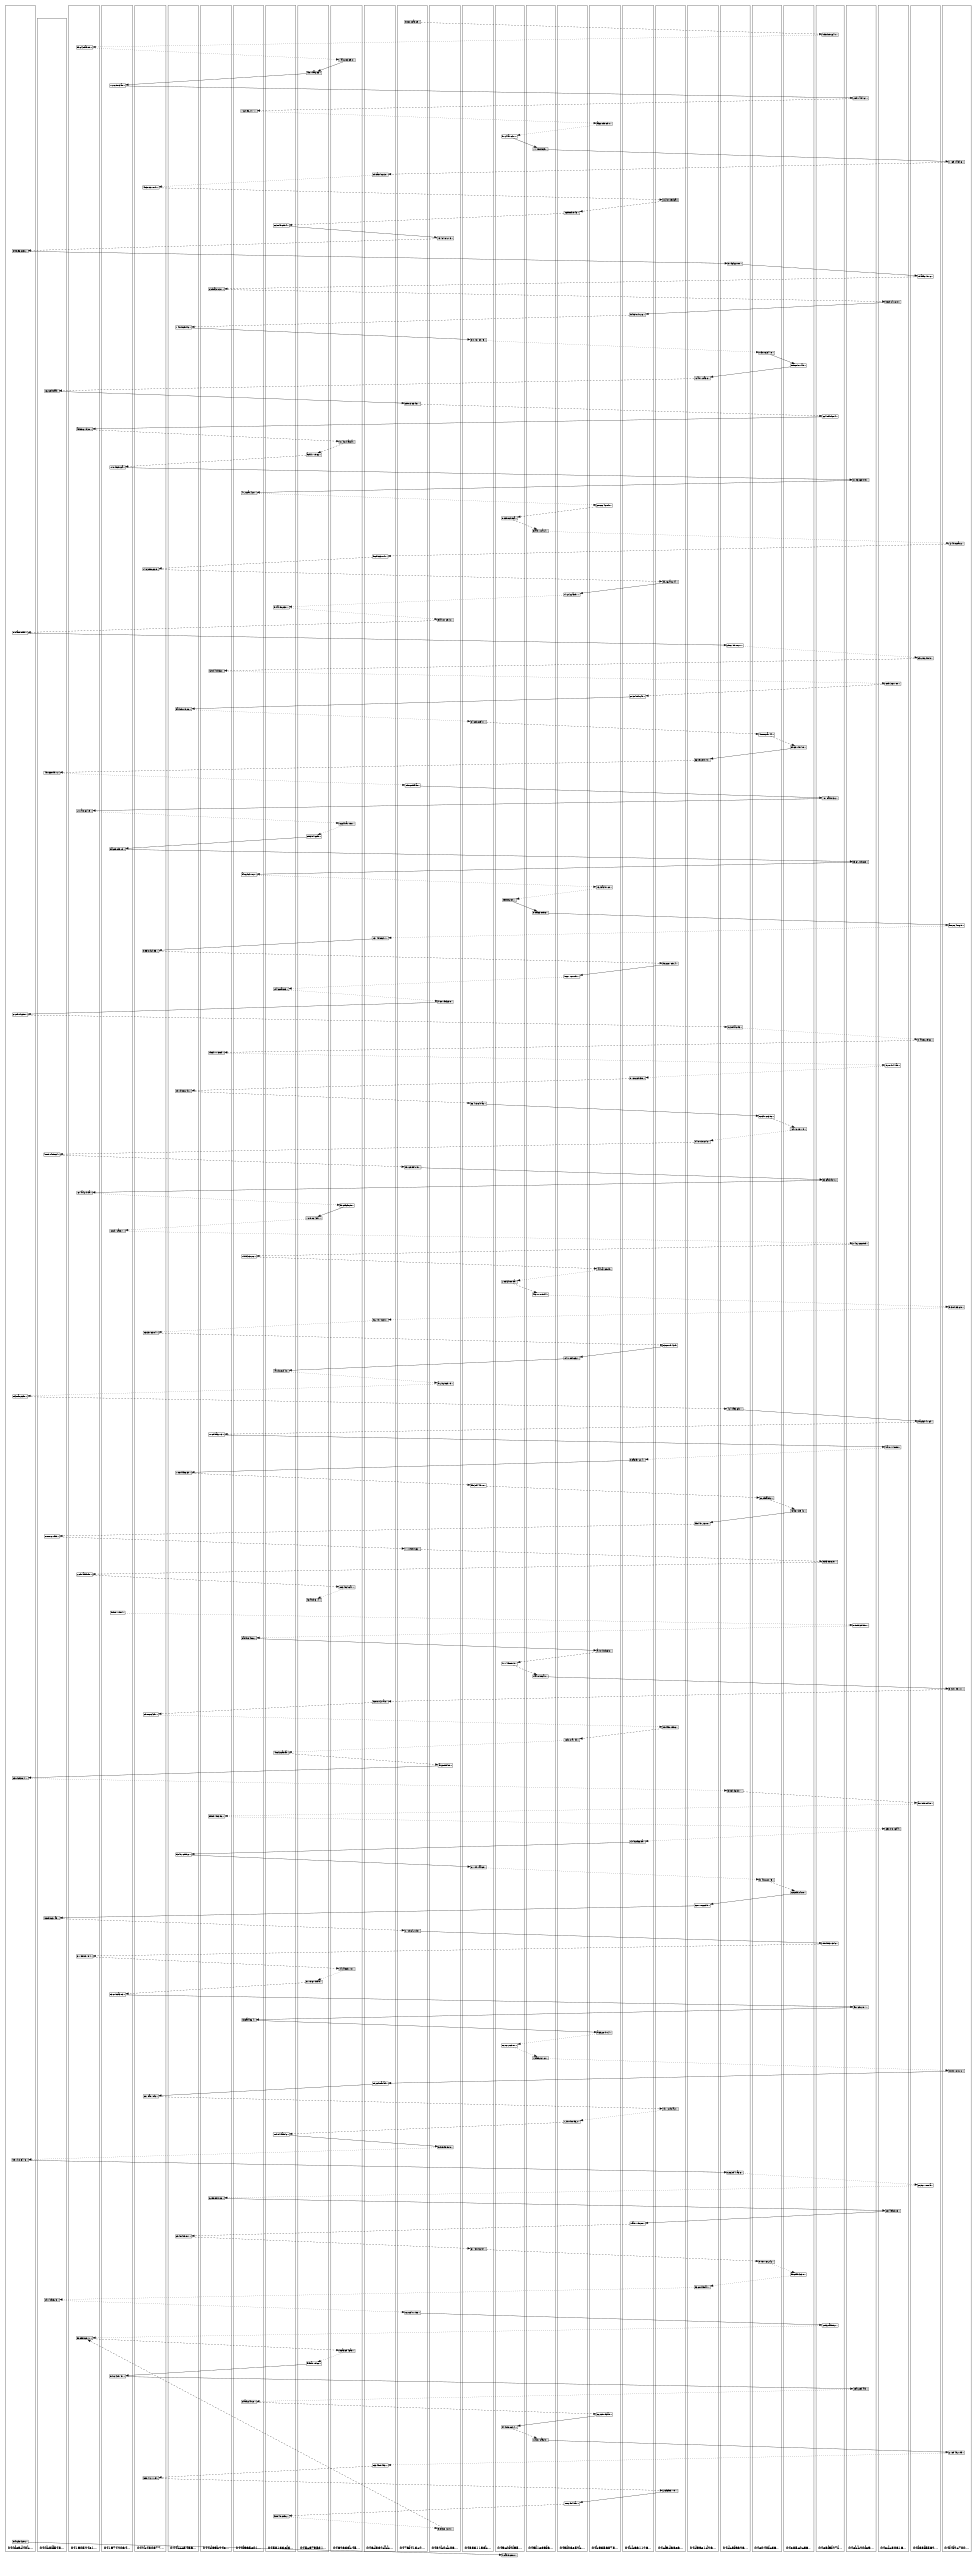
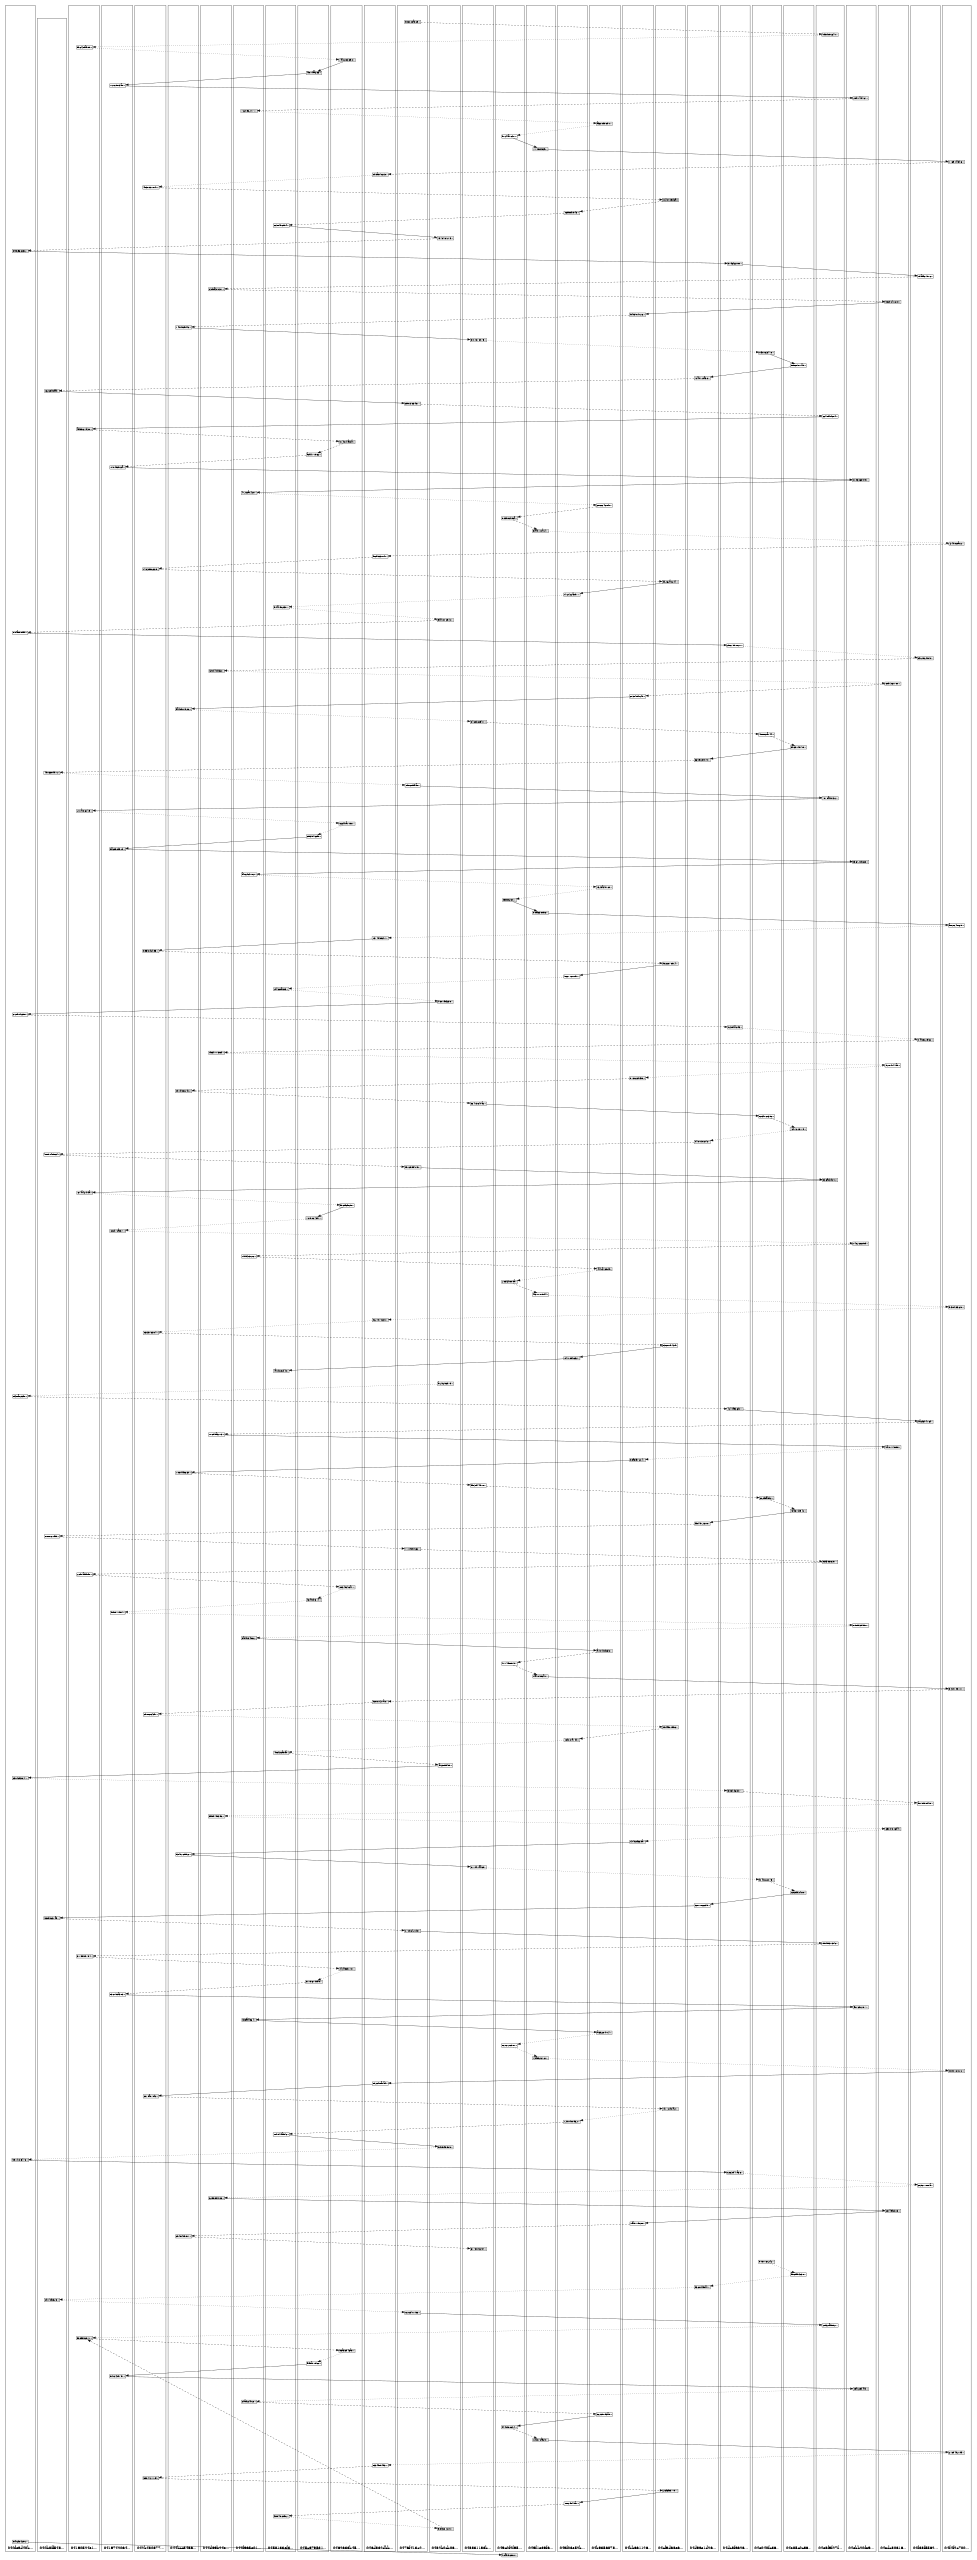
edge "4a0dcecd4e..." -> "a72b295b7d...": removed
edge "f31a9f7314..." -> "f8f0977f5d...": added
edge "61738dc254..." -> "905016c242...": removed
